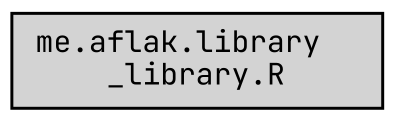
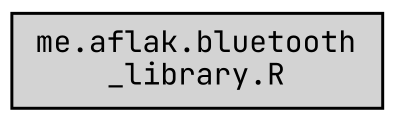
node "me.aflak.library _library.R": label "me.aflak.library _library.R" -> "me.aflak.bluetooth _library.R"
